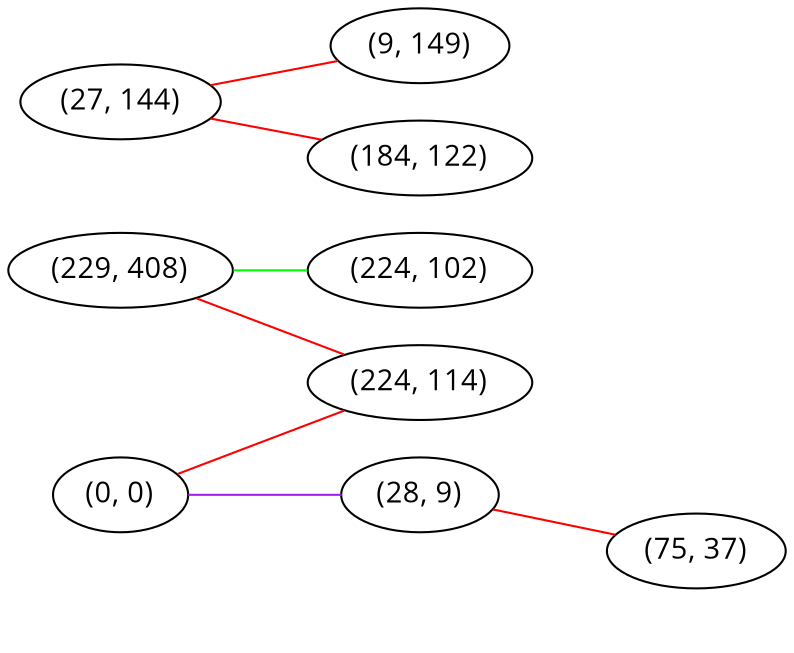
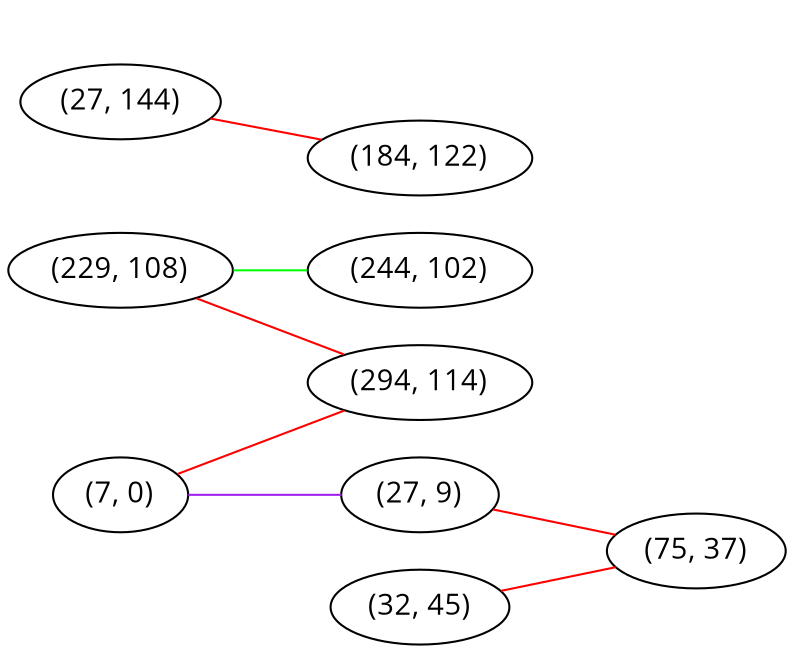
node "(9, 149)": removed
node "(229, 408)": label "(229, 408)" -> "(229, 108)"
node "(224, 102)": label "(224, 102)" -> "(244, 102)"
node "(224, 114)": label "(224, 114)" -> "(294, 114)"
node "(0, 0)": label "(0, 0)" -> "(7, 0)"
node "(28, 9)": label "(28, 9)" -> "(27, 9)"
node "(32, 45)": added
